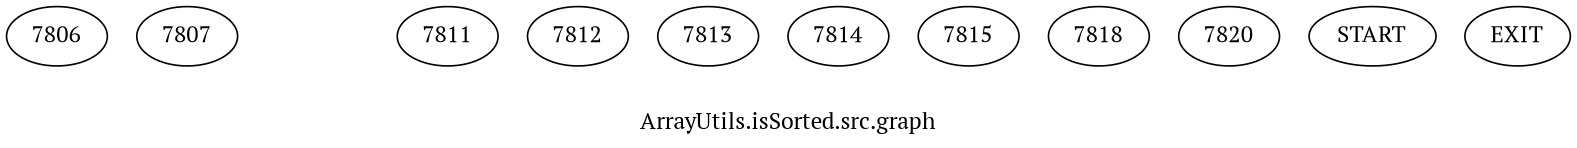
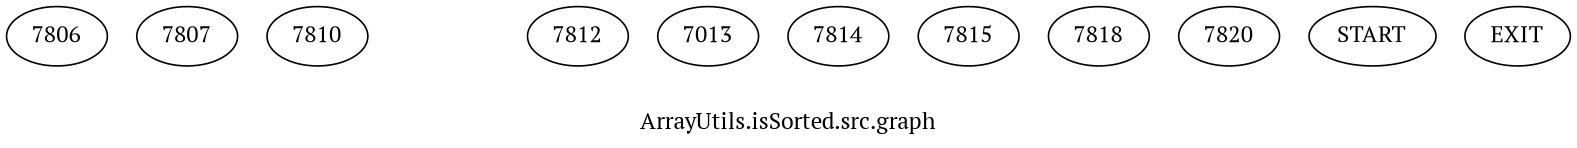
node "7810": added
node "7811": removed
node "7813": label "7813" -> "7013"
